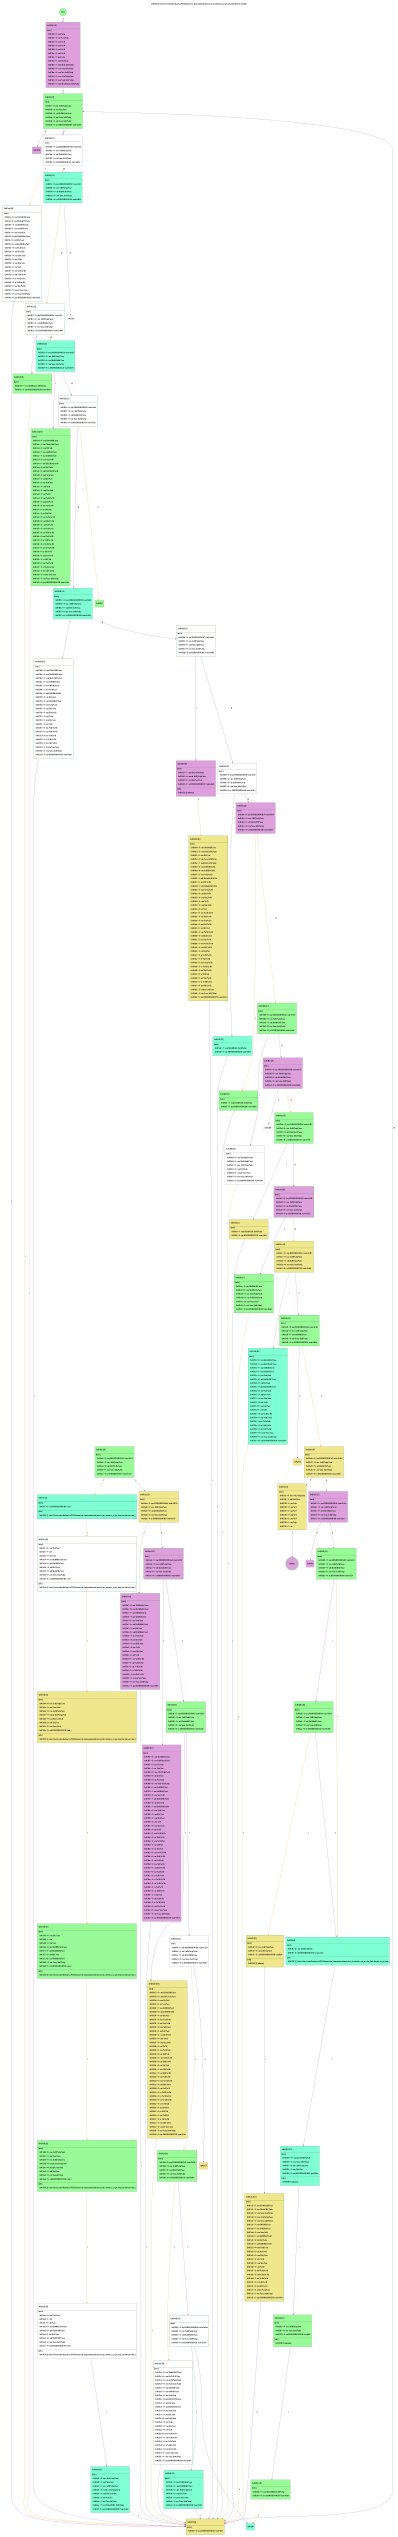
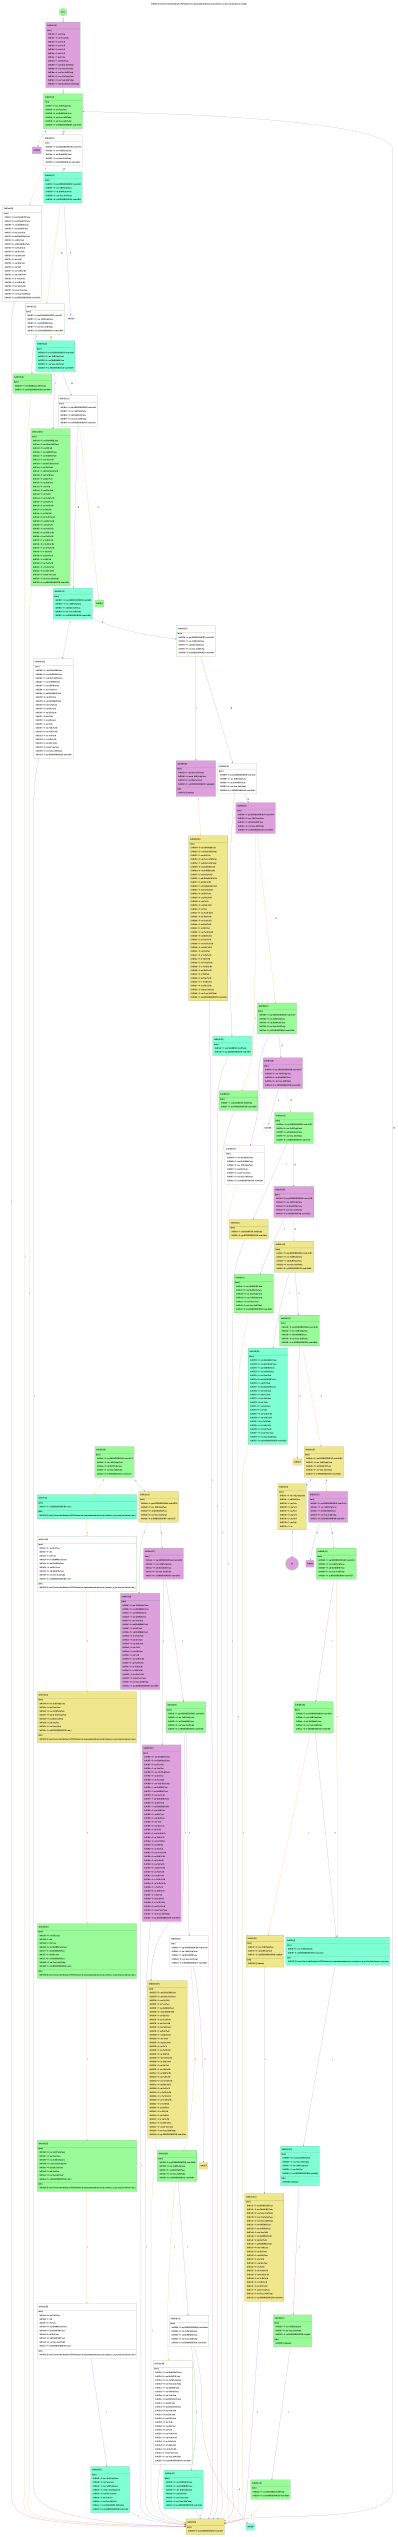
node "Desktop": label "Desktop" -> "Exit"
edge "0x40202a [12]" -> "0x401b61": now "0x40202a [12]" -> "0x40228f [5]"
